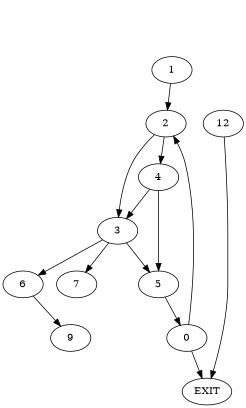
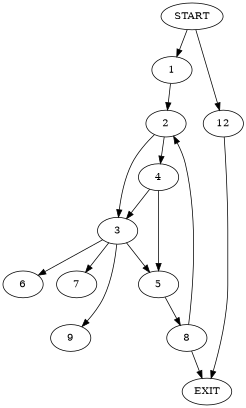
node "START": added
edge "6" -> "9": now "3" -> "9"
node "0": label "0" -> "8"
